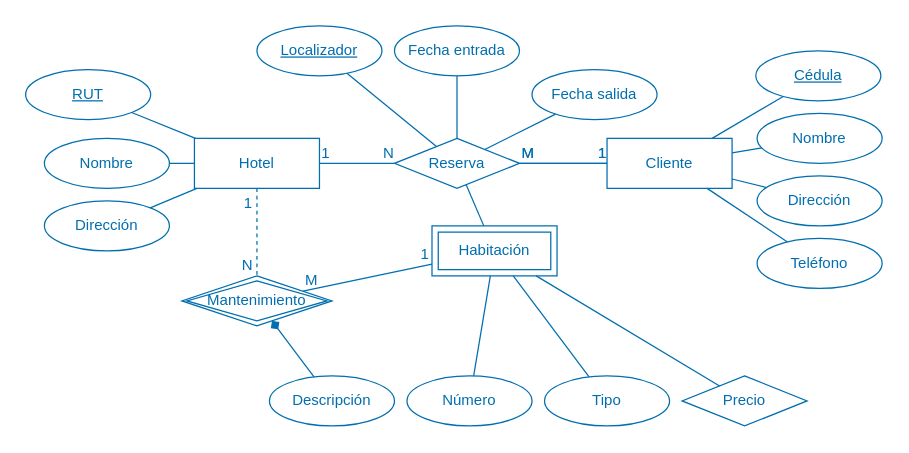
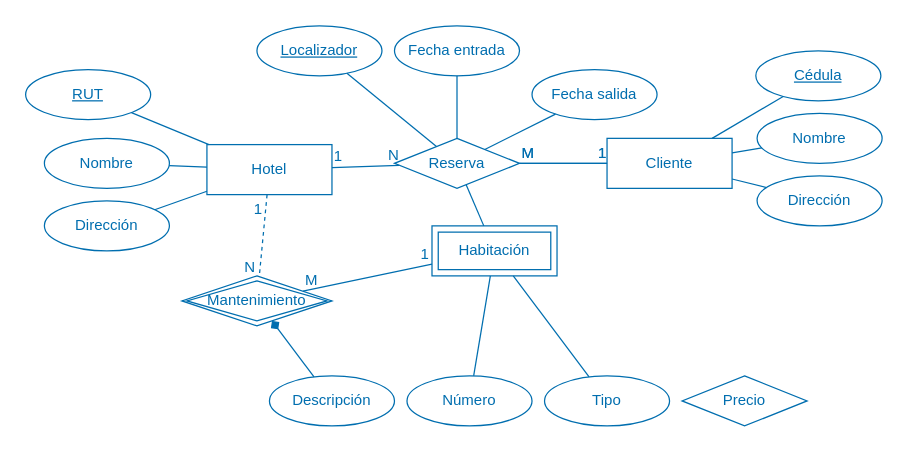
node "Hotel": moved (257, 163) -> (269, 169)
edge "Cliente" -- "Teléfono": removed
node "Teléfono": removed
edge "Habitación" -- "Precio": removed
